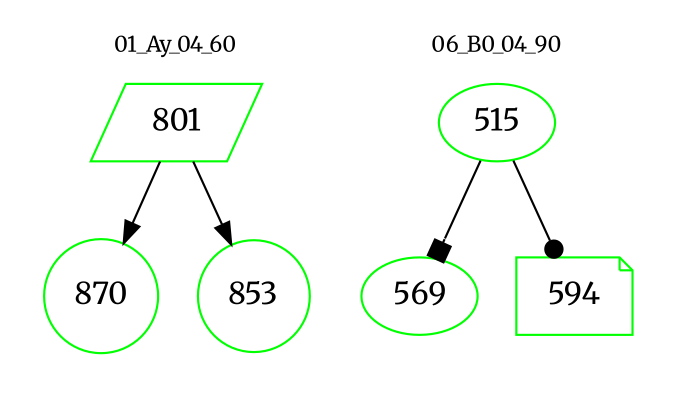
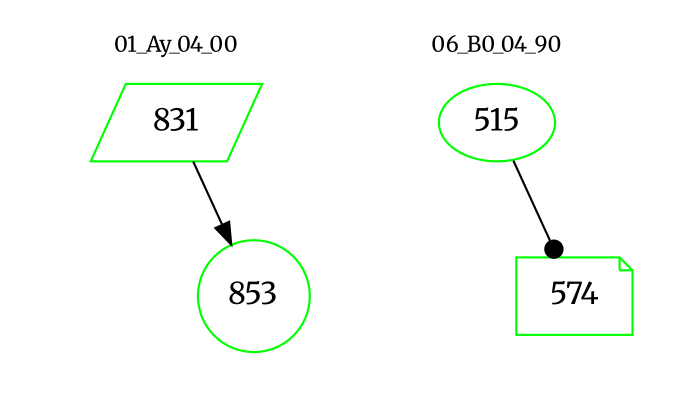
cluster "01_Ay_04_60": label "01_Ay_04_60" -> "01_Ay_04_00"
node "801": label "801" -> "831"
node "870": removed
node "569": removed
node "594": label "594" -> "574"
